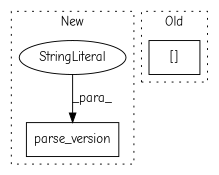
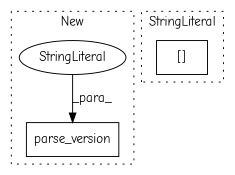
cluster "Old": label "Old" -> "StringLiteral"
